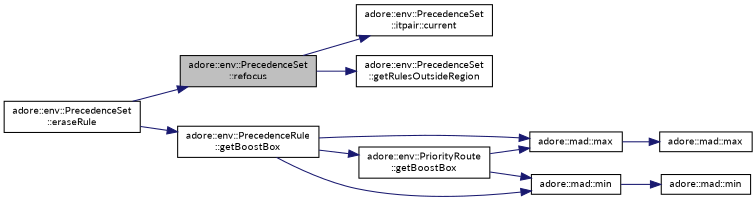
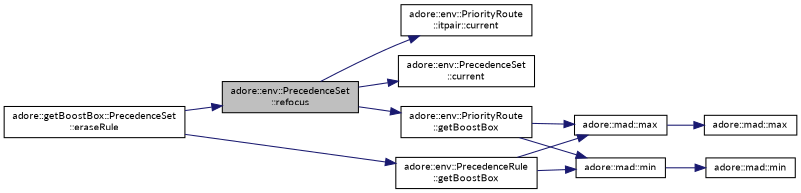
node "adore::env::PrecedenceSet ::itpair::current": label "adore::env::PrecedenceSet ::itpair::current" -> "adore::env::PriorityRoute ::itpair::current"
node "adore::env::PrecedenceSet ::getRulesOutsideRegion": label "adore::env::PrecedenceSet ::getRulesOutsideRegion" -> "adore::env::PrecedenceSet ::current"
node "adore::env::PrecedenceSet ::eraseRule": label "adore::env::PrecedenceSet ::eraseRule" -> "adore::getBoostBox::PrecedenceSet ::eraseRule"
edge "adore::env::PrecedenceRule ::getBoostBox" -> "adore::env::PriorityRoute ::getBoostBox": now "adore::env::PrecedenceSet ::refocus" -> "adore::env::PriorityRoute ::getBoostBox"
